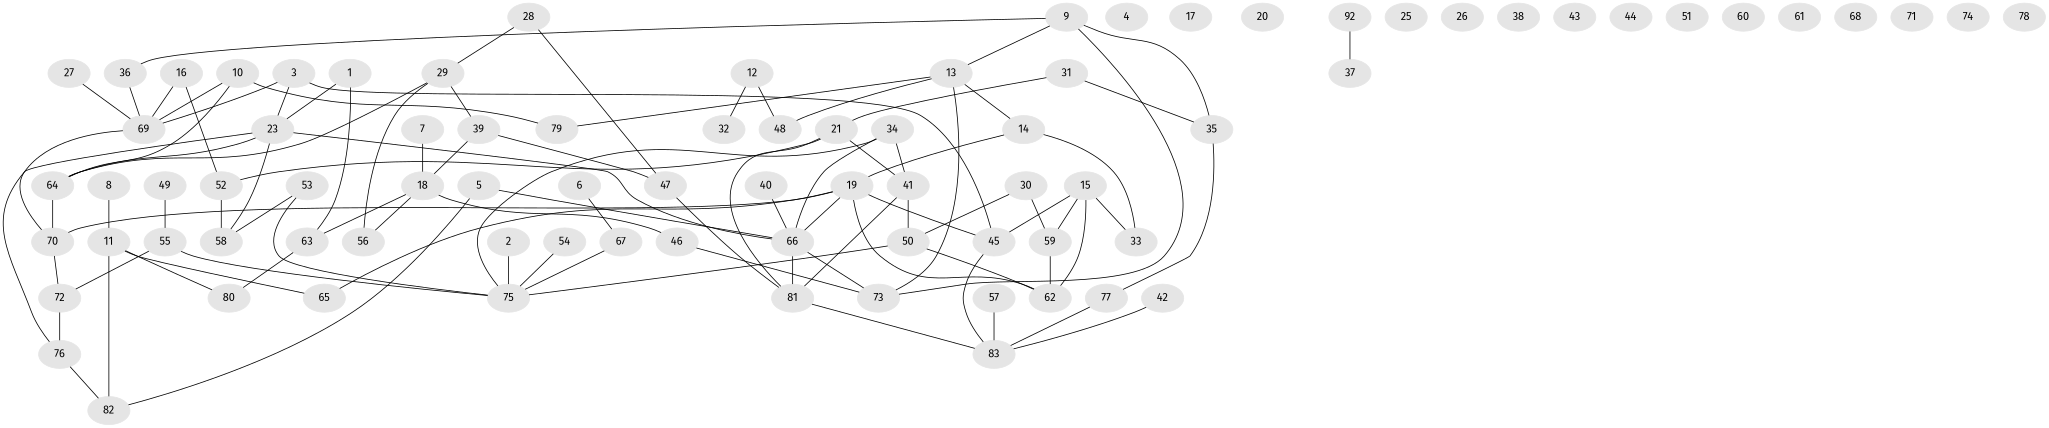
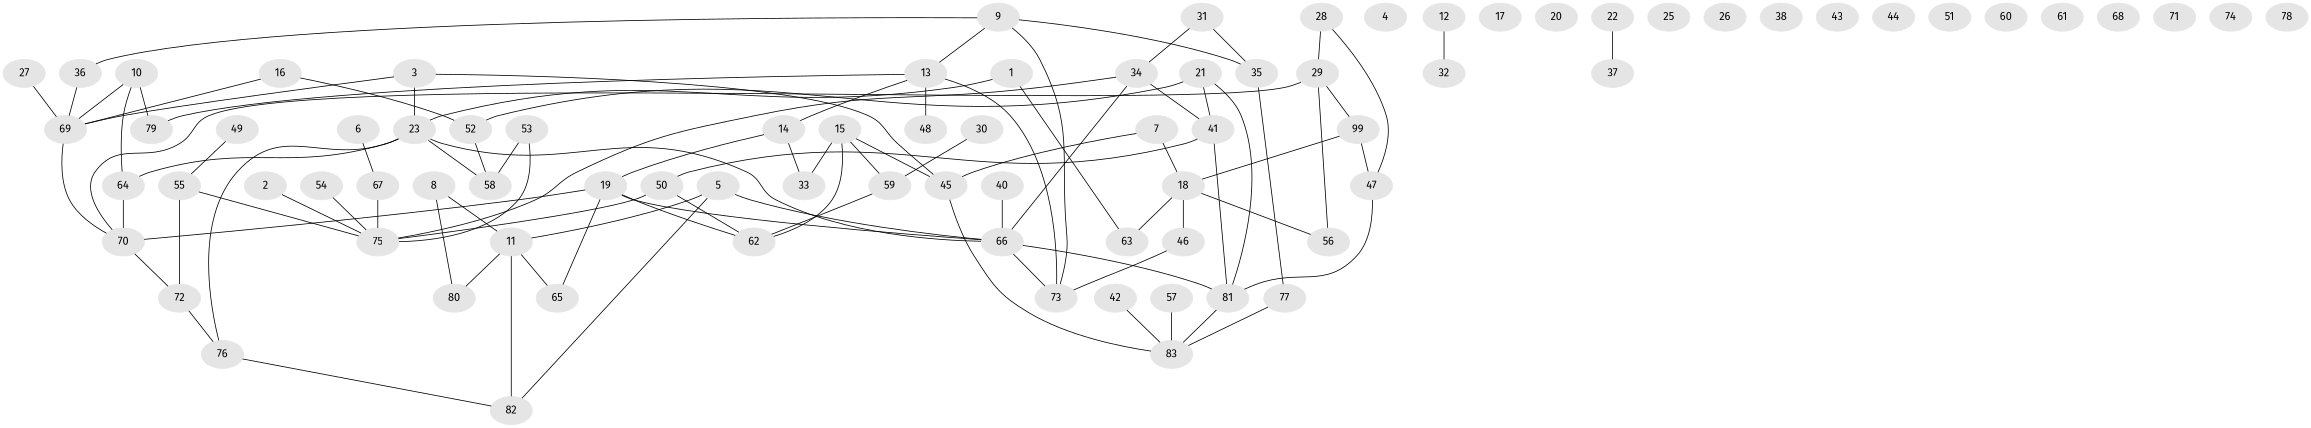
node "92": label "92" -> "22"
edge "31" -- "21": now "31" -- "34"
edge "12" -- "48": removed
node "39": label "39" -> "99"
edge "29" -- "64": now "29" -- "70"
edge "30" -- "50": removed
edge "19" -- "45": now "7" -- "45"
edge "5" -- "11": added
edge "63" -- "80": now "8" -- "80"
